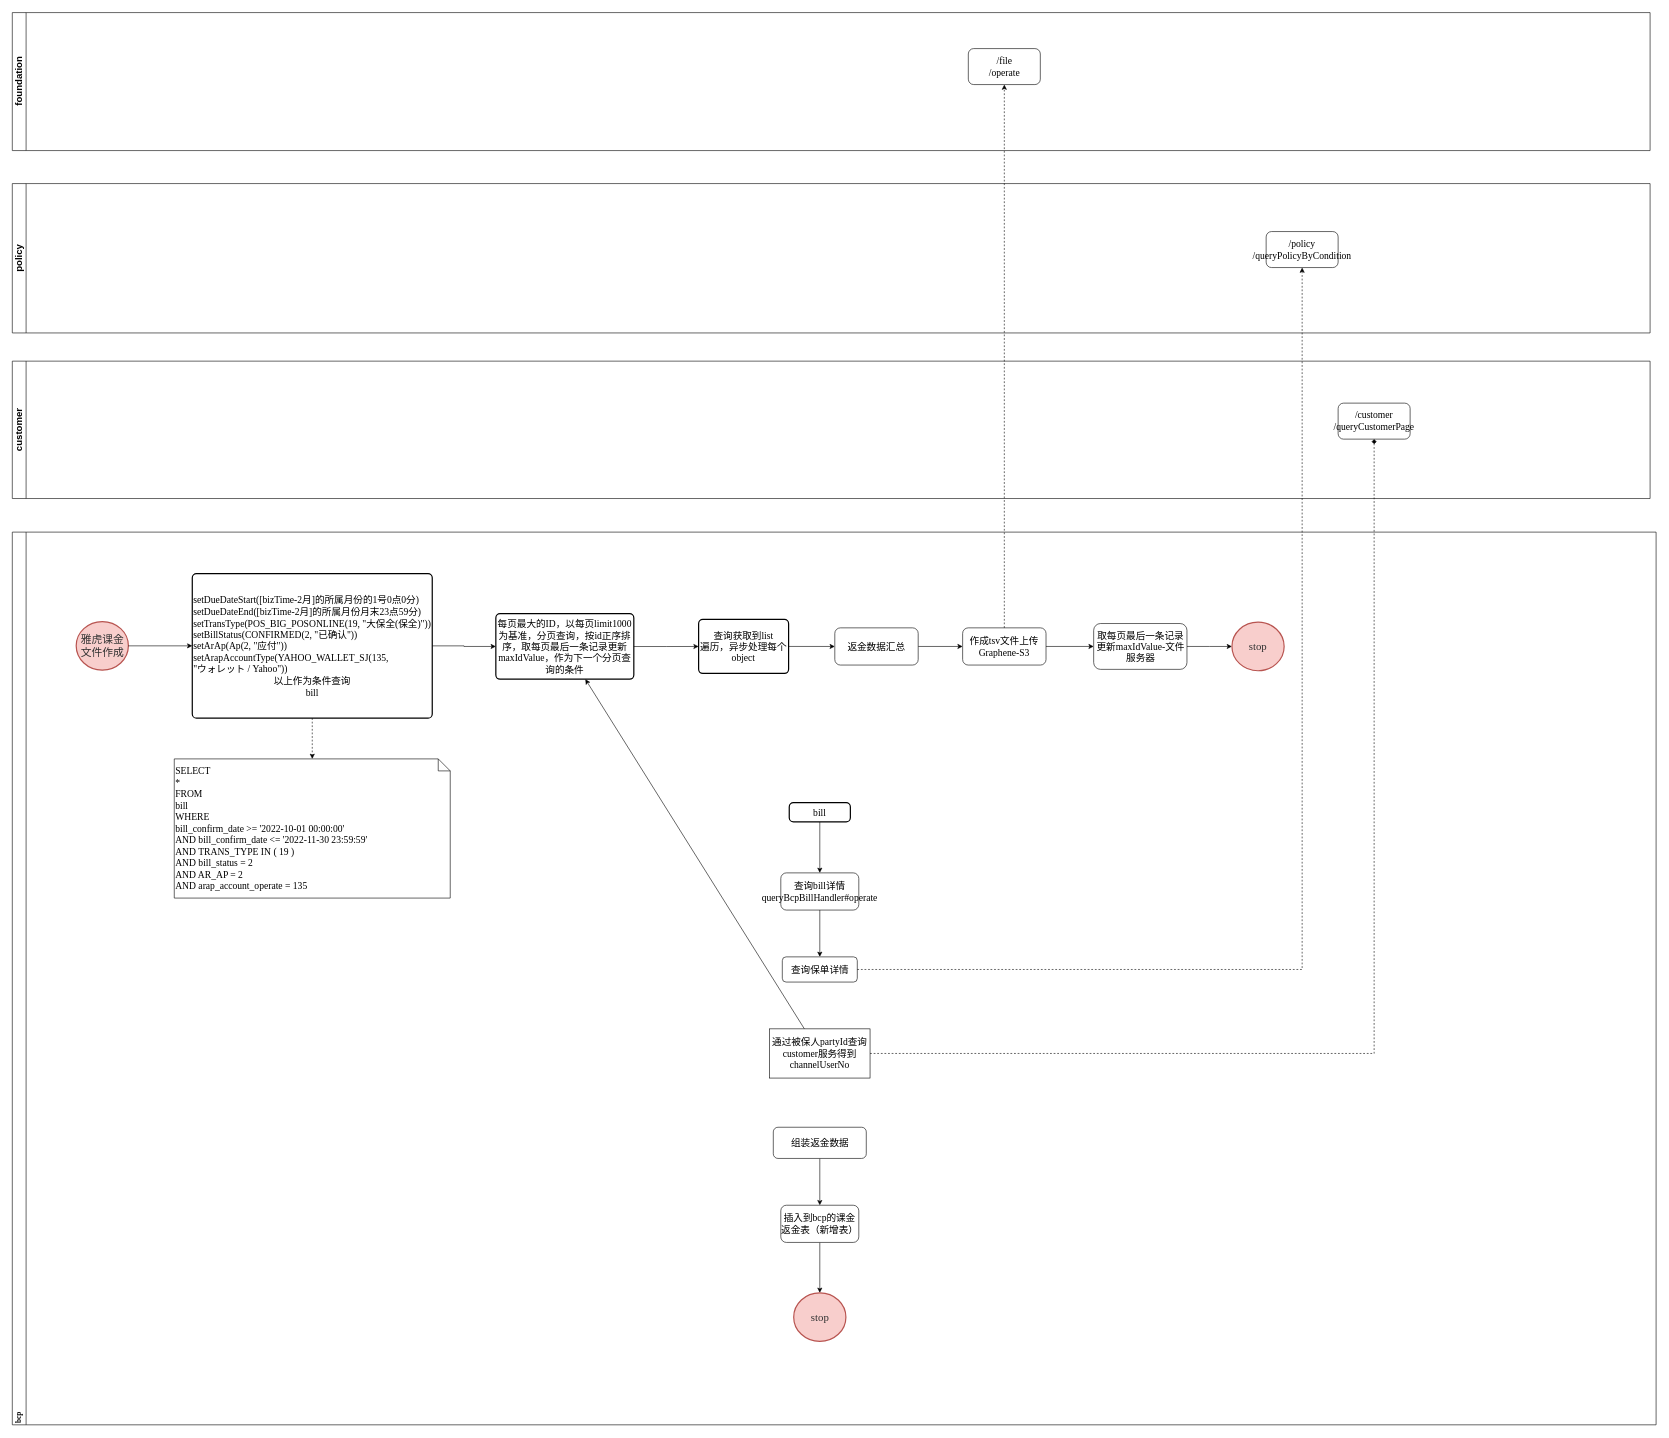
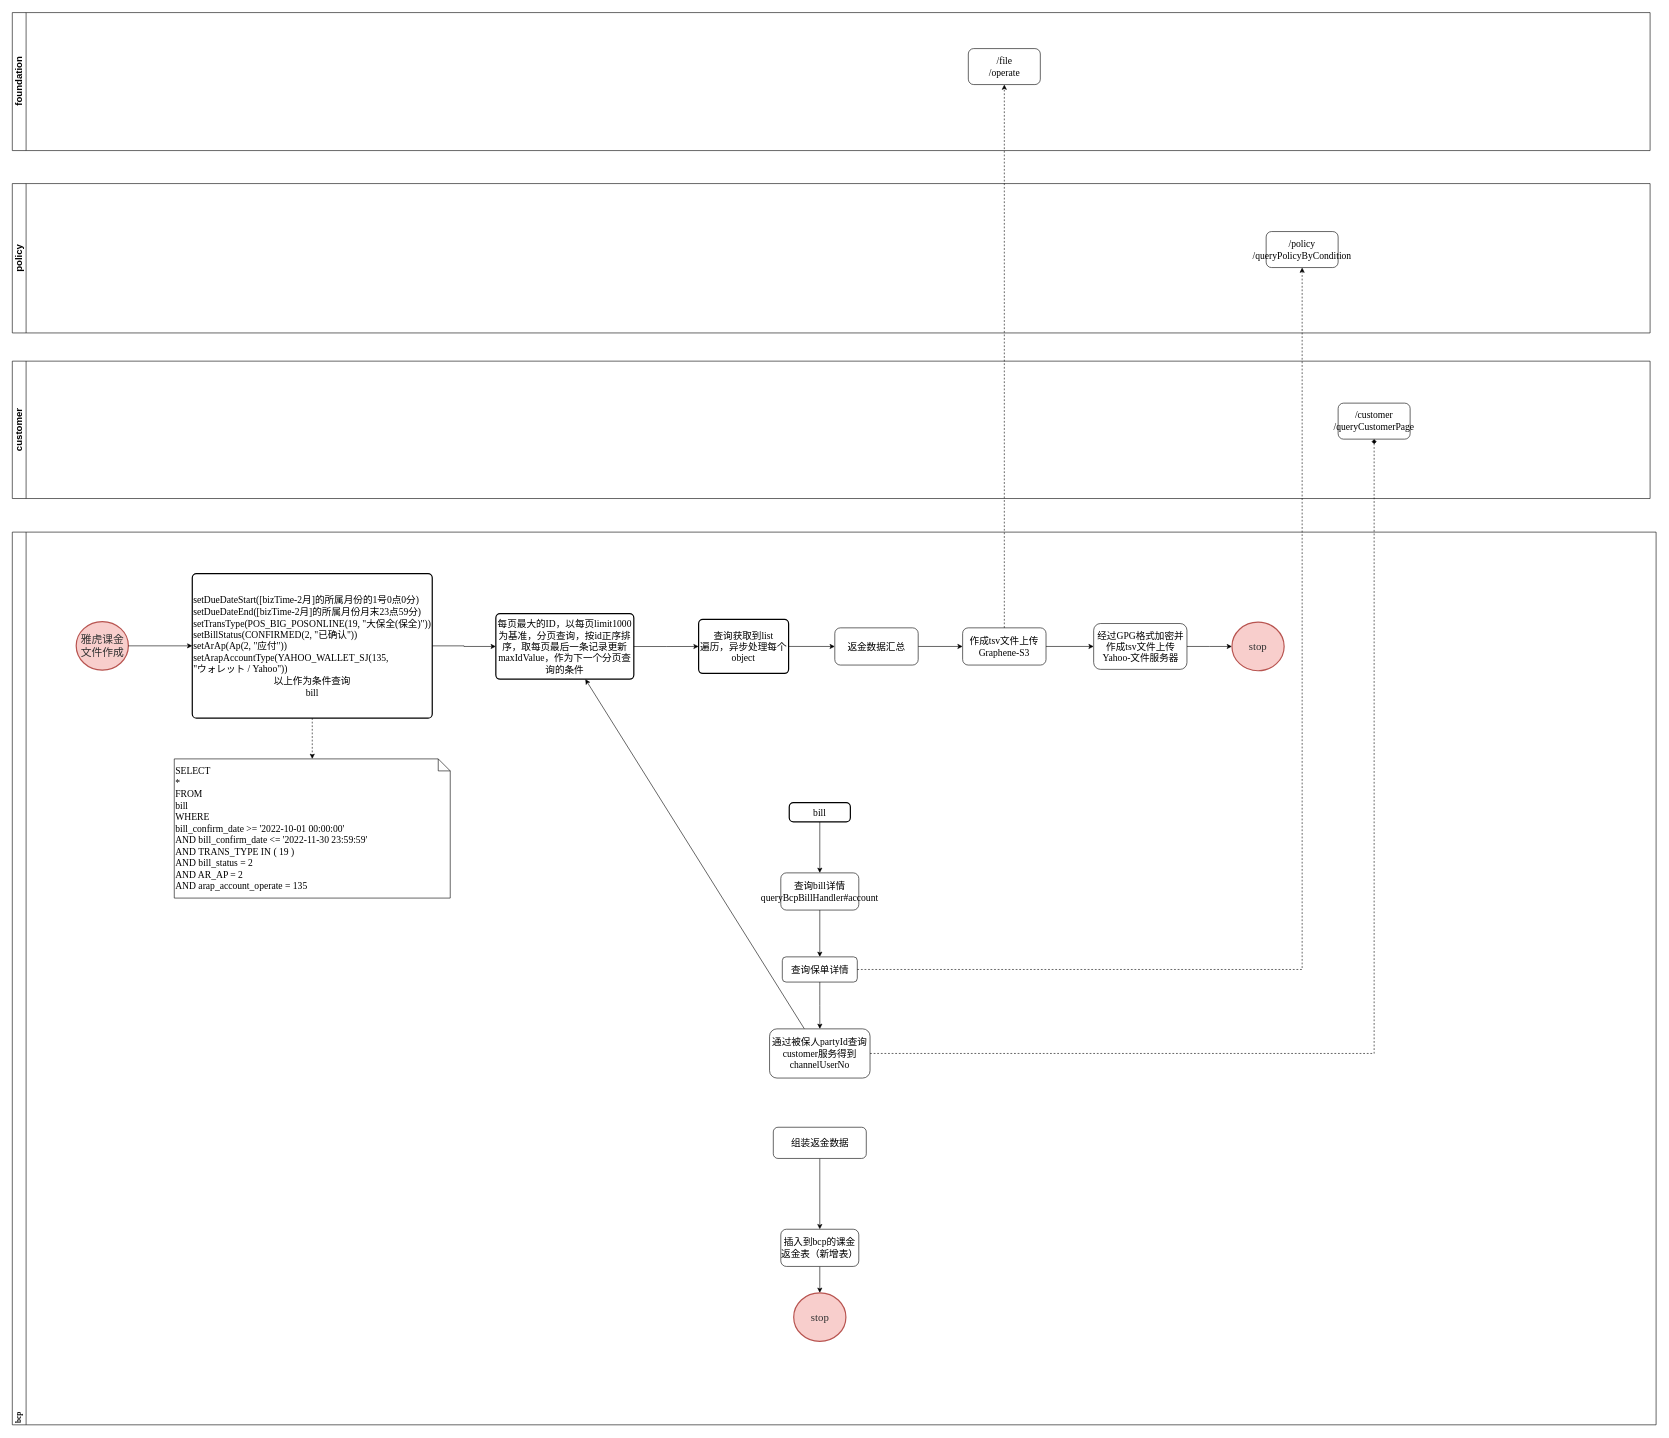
node "取每页最后一条记录更新maxIdValue-文件服务器": label "取每页最后一条记录更新maxIdValue-文件服务器" -> "经过GPG格式加密并作成tsv文件上传Yahoo-文件服务器"
node "查询bill详情 queryBcpBillHandler#operate": label "查询bill详情 queryBcpBillHandler#operate" -> "查询bill详情 queryBcpBillHandler#account"
edge "查询保单详情" -> "通过被保人partyId查询customer服务得到channelUserNo": added
node "通过被保人partyId查询customer服务得到channelUserNo": shape rectangle -> rounded rectangle
node "插入到bcp的课金返金表（新增表）": moved (820, 1224) -> (820, 1248)
